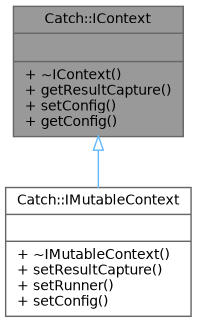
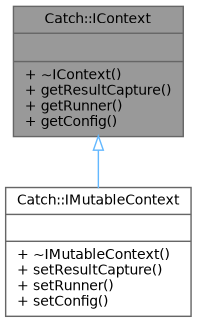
node "Catch::IContext": text "+ setConfig()" -> "+ getRunner()"
